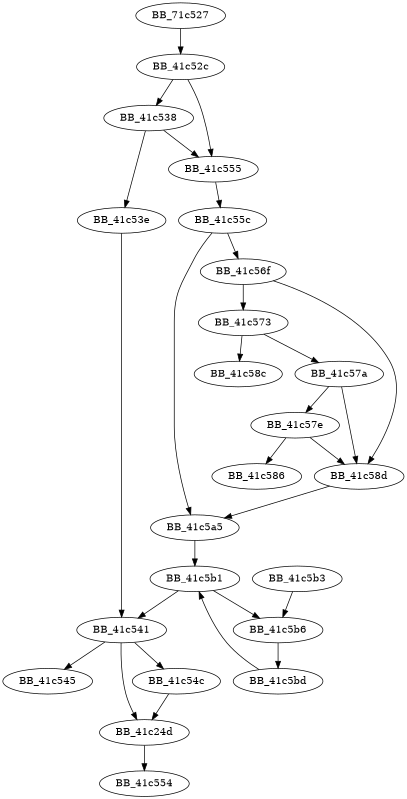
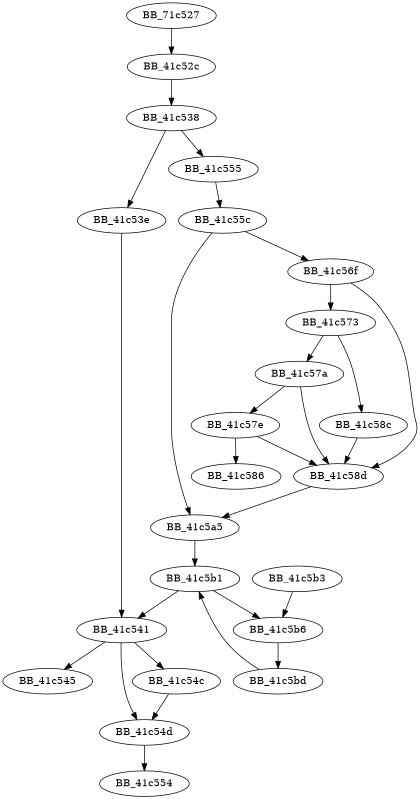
edge "BB_41c52c" -> "BB_41c555": removed
edge "BB_41c58c" -> "BB_41c58d": added
node "BB_41c24d": label "BB_41c24d" -> "BB_41c54d"
